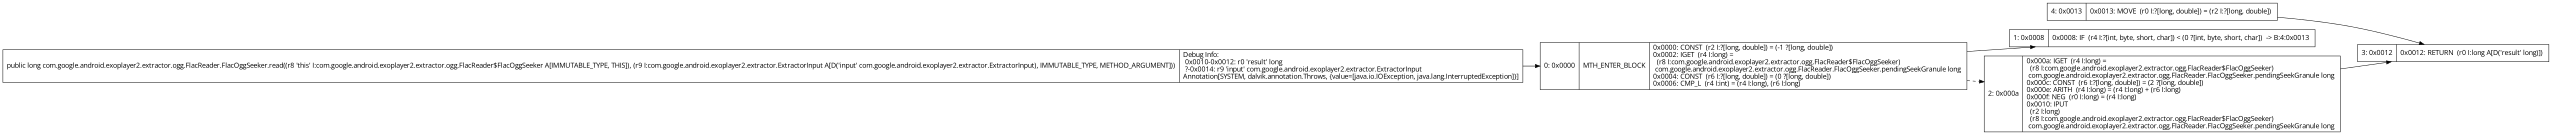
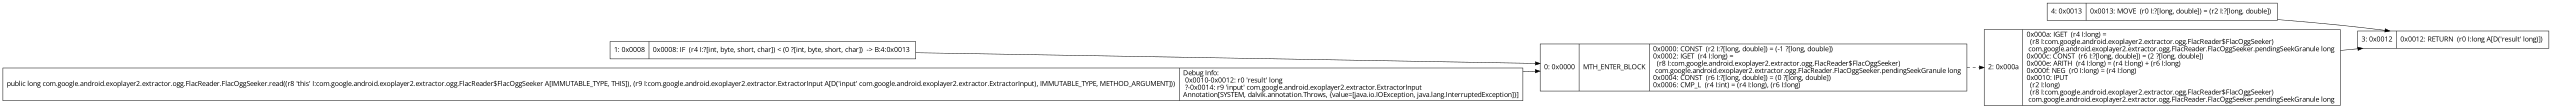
edge "0: 0x0000" -> "1: 0x0008": reversed
